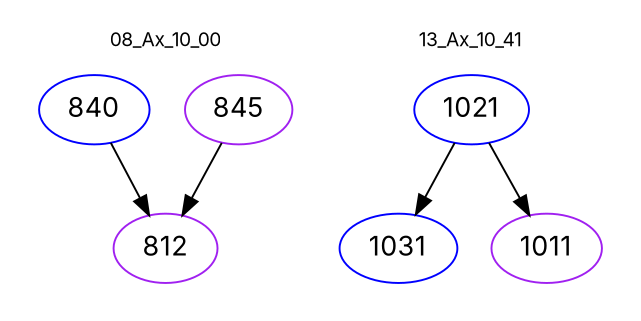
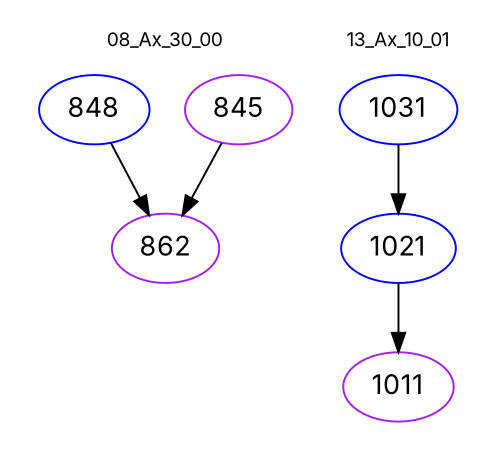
cluster "08_Ax_10_00": label "08_Ax_10_00" -> "08_Ax_30_00"
cluster "13_Ax_10_41": label "13_Ax_10_41" -> "13_Ax_10_01"
node "840": label "840" -> "848"
edge "1021" -> "1031": reversed
node "812": label "812" -> "862"
